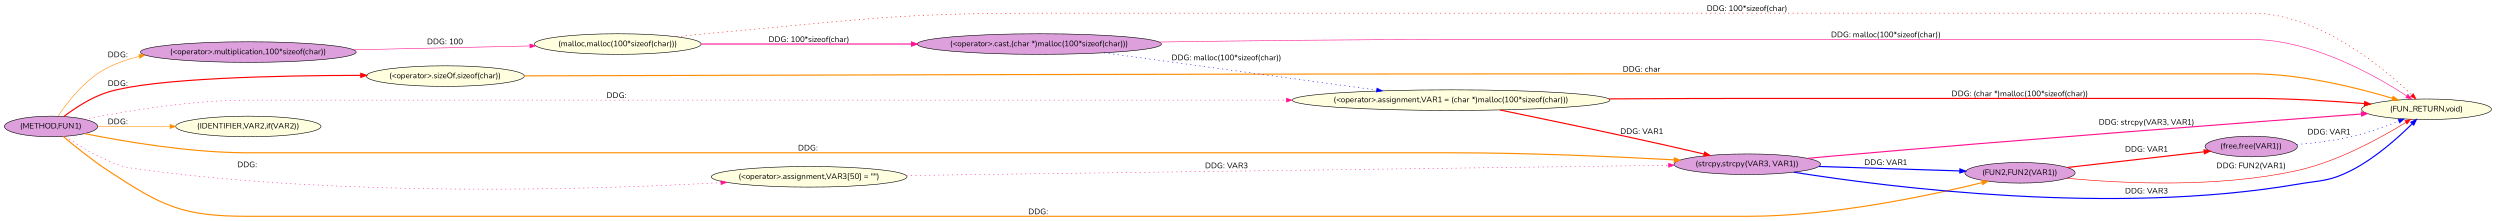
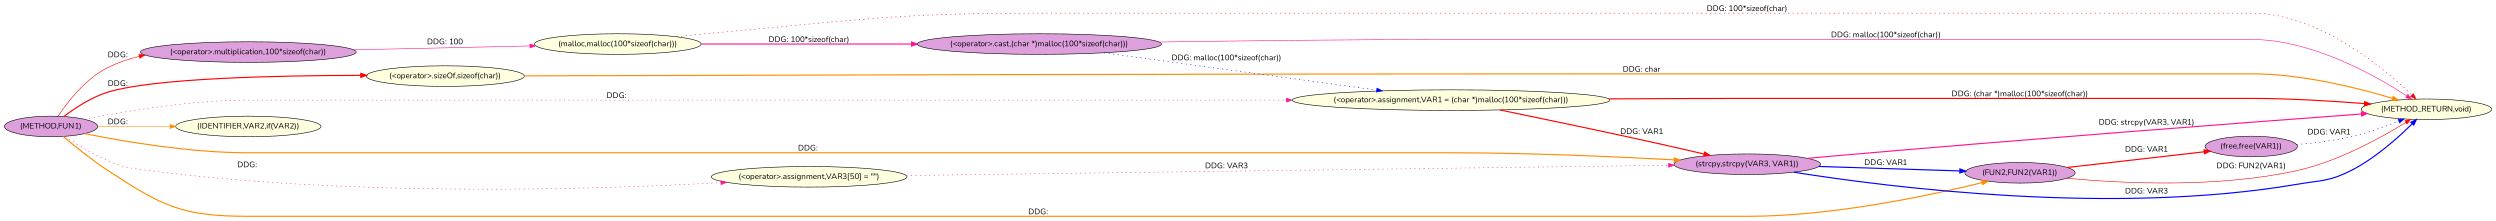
edge "(METHOD,FUN1)" -> "(<operator>.multiplication,100*sizeof(char))": color darkorange -> red
node "(FUN_RETURN,void)": label "(FUN_RETURN,void)" -> "(METHOD_RETURN,void)"
